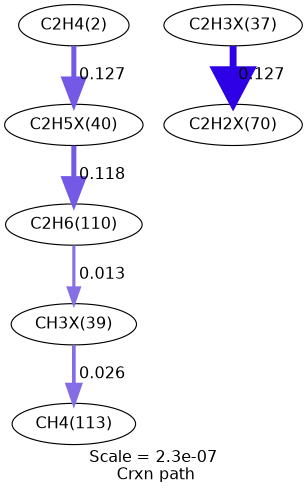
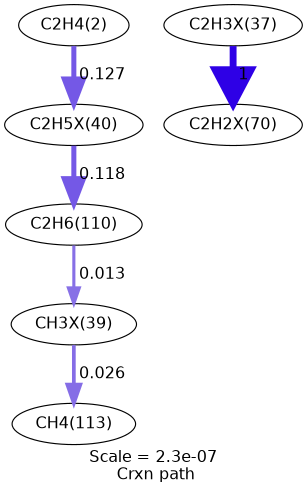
edge "C2H3X(37)" -> "C2H2X(70)": label " 0.127" -> " 1"
